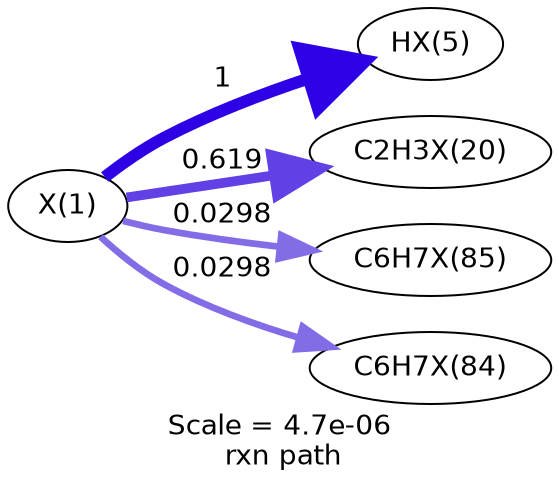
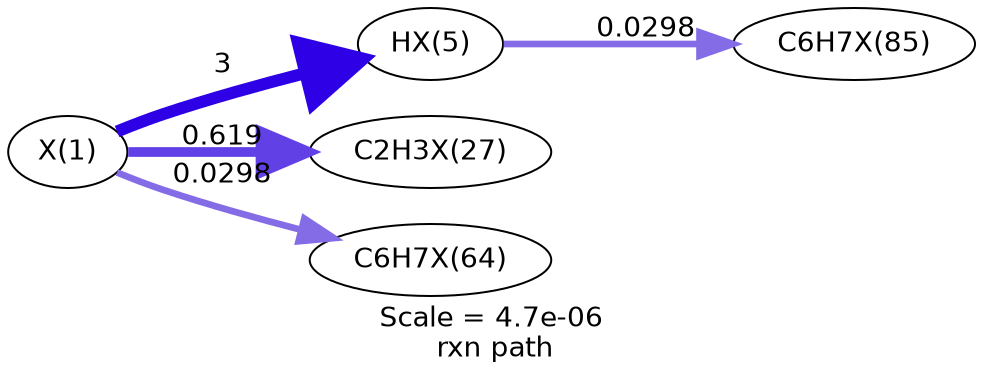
edge "X(1)" -> "HX(5)": label " 1" -> " 3"
node "C2H3X(20)": label "C2H3X(20)" -> "C2H3X(27)"
edge "X(1)" -> "C6H7X(85)": now "HX(5)" -> "C6H7X(85)"
node "C6H7X(84)": label "C6H7X(84)" -> "C6H7X(64)"
